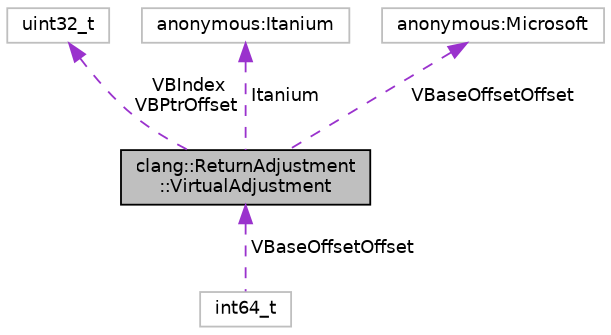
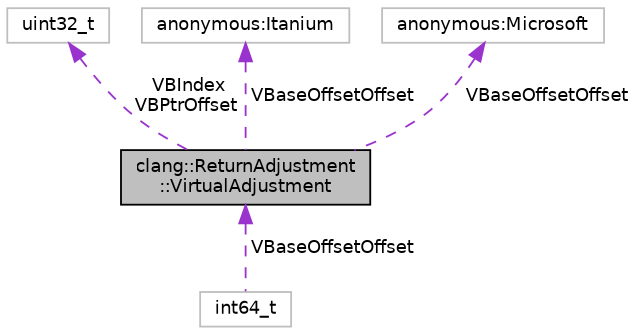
edge "clang::ReturnAdjustment ::VirtualAdjustment" -> "anonymous:Itanium": label " Itanium" -> " VBaseOffsetOffset"
